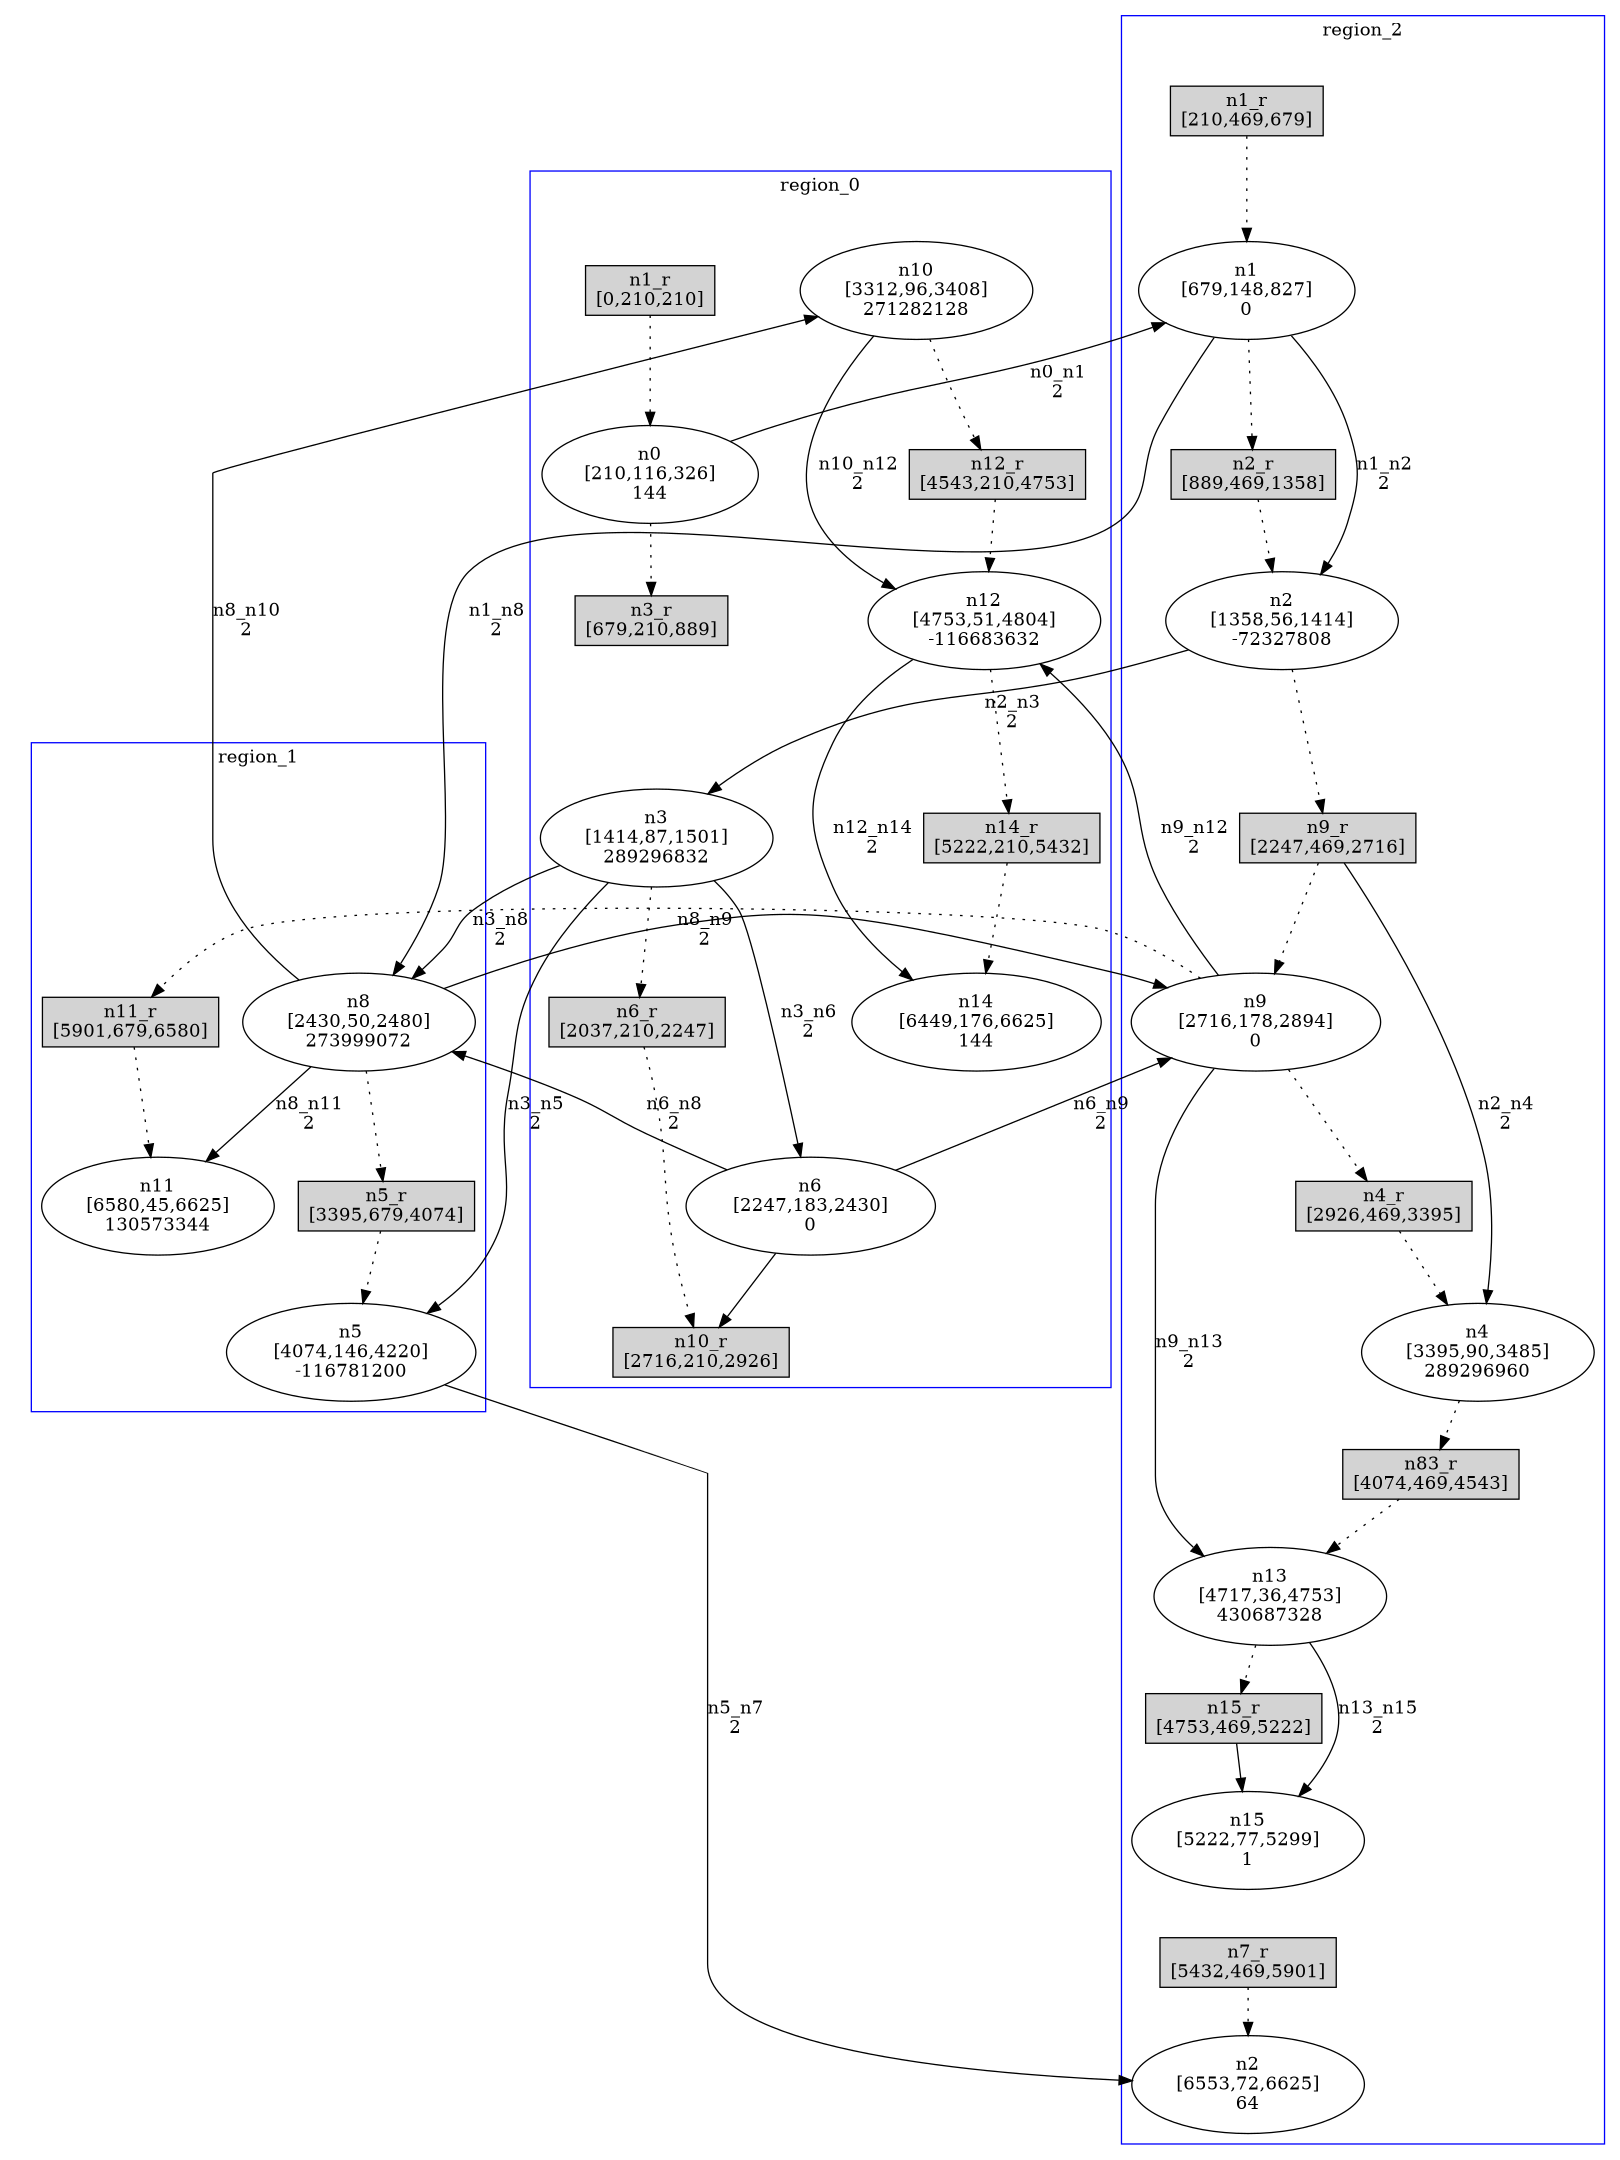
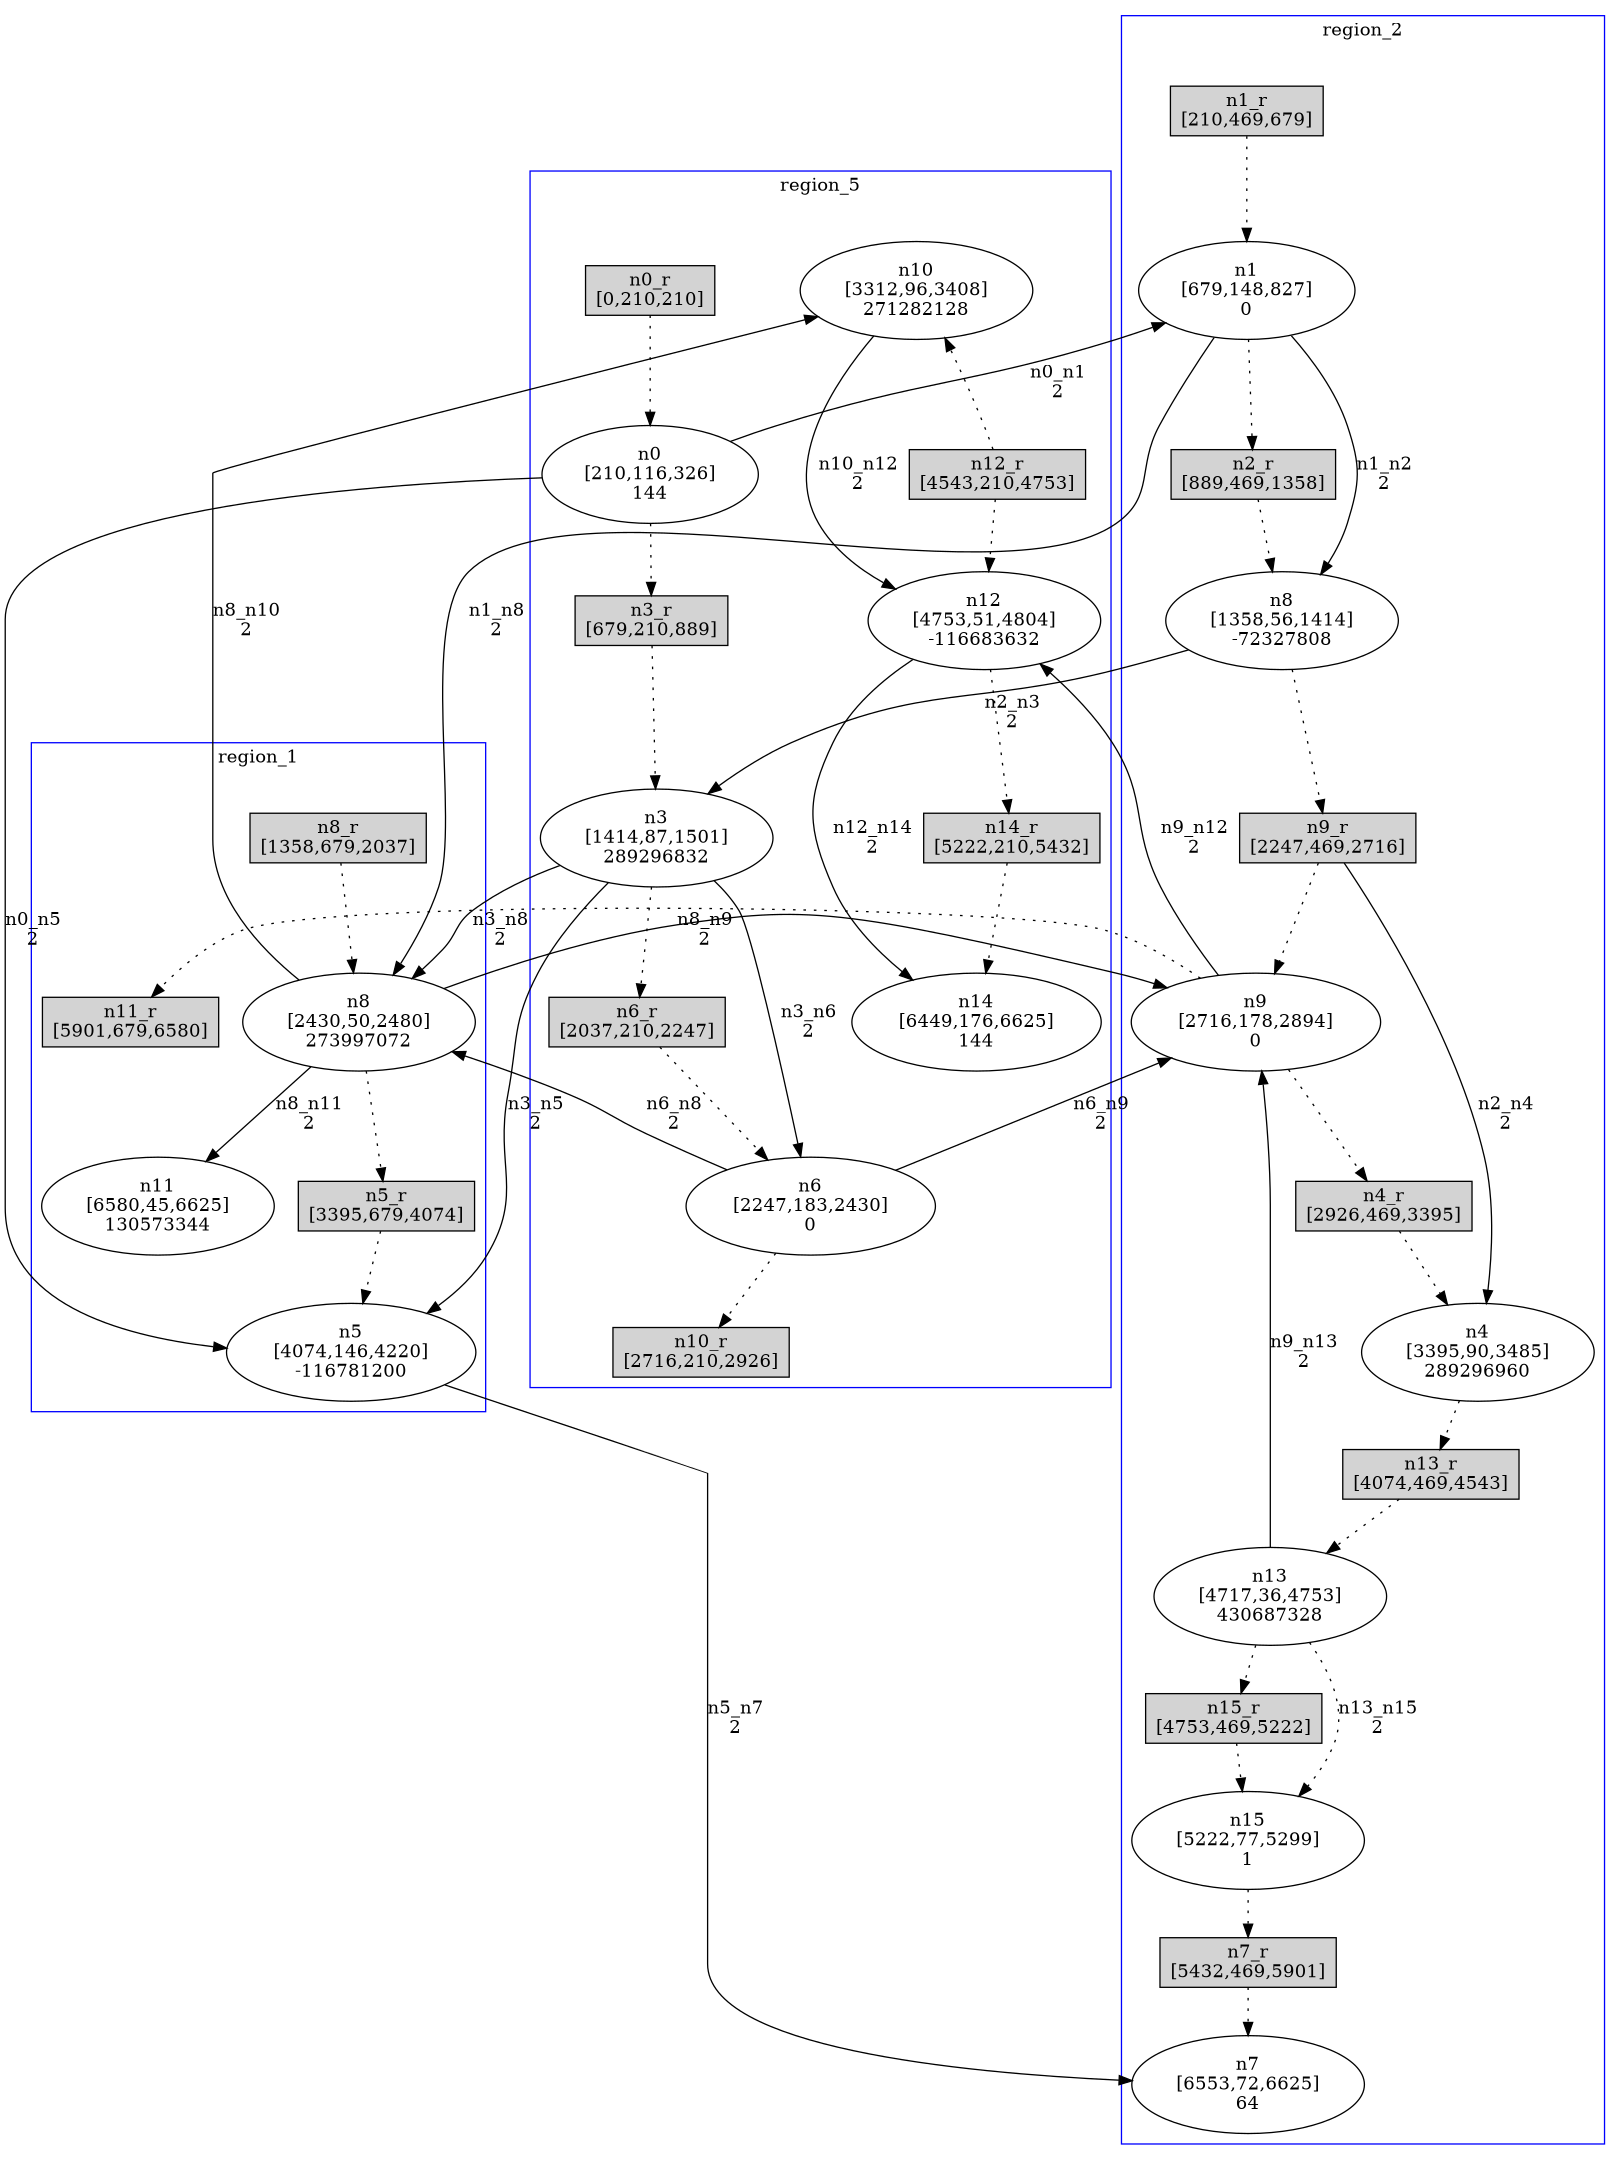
cluster "region_0": label "region_0" -> "region_5"
node "n1_r [0,210,210]": label "n1_r [0,210,210]" -> "n0_r [0,210,210]"
edge "n10 [3312,96,3408] 271282128" -> "n12_r [4543,210,4753]": reversed
node "n2 [1358,56,1414] -72327808": label "n2 [1358,56,1414] -72327808" -> "n8 [1358,56,1414] -72327808"
edge "n3_r [679,210,889]" -> "n3 [1414,87,1501] 289296832": added
edge "n0 [210,116,326] 144" -> "n5 [4074,146,4220] -116781200": added, label "n0_n5 2"
node "n8_r [1358,679,2037]": added
node "n8 [2430,50,2480] 273999072": label "n8 [2430,50,2480] 273999072" -> "n8 [2430,50,2480] 273997072"
edge "n11_r [5901,679,6580]" -> "n11 [6580,45,6625] 130573344": removed
edge "n6_r [2037,210,2247]" -> "n10_r [2716,210,2926]": now "n6_r [2037,210,2247]" -> "n6 [2247,183,2430] 0"
edge "n6 [2247,183,2430] 0" -> "n10_r [2716,210,2926]": style solid -> dotted
edge "n9 [2716,178,2894] 0" -> "n13 [4717,36,4753] 430687328": reversed
node "n83_r [4074,469,4543]": label "n83_r [4074,469,4543]" -> "n13_r [4074,469,4543]"
edge "n13 [4717,36,4753] 430687328" -> "n15 [5222,77,5299] 1": style solid -> dotted
edge "n15_r [4753,469,5222]" -> "n15 [5222,77,5299] 1": style solid -> dotted
edge "n15 [5222,77,5299] 1" -> "n7_r [5432,469,5901]": added
node "n2 [6553,72,6625] 64": label "n2 [6553,72,6625] 64" -> "n7 [6553,72,6625] 64"
